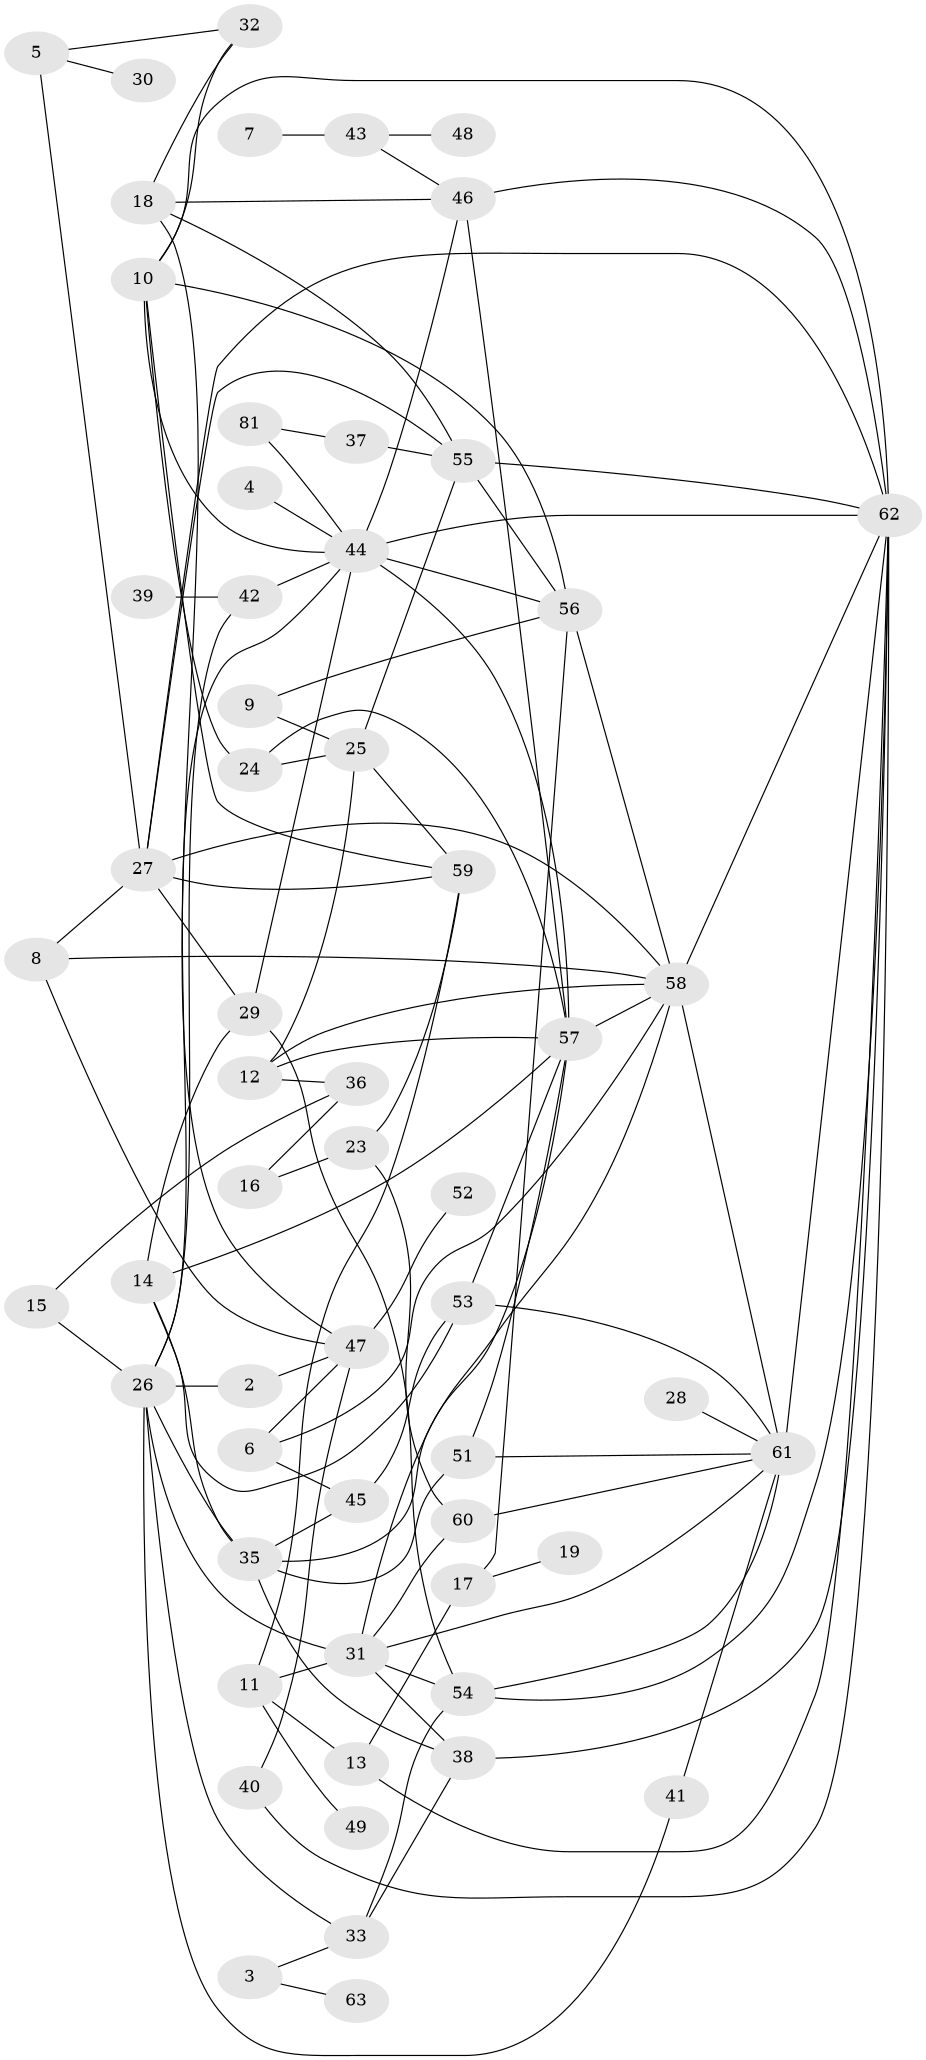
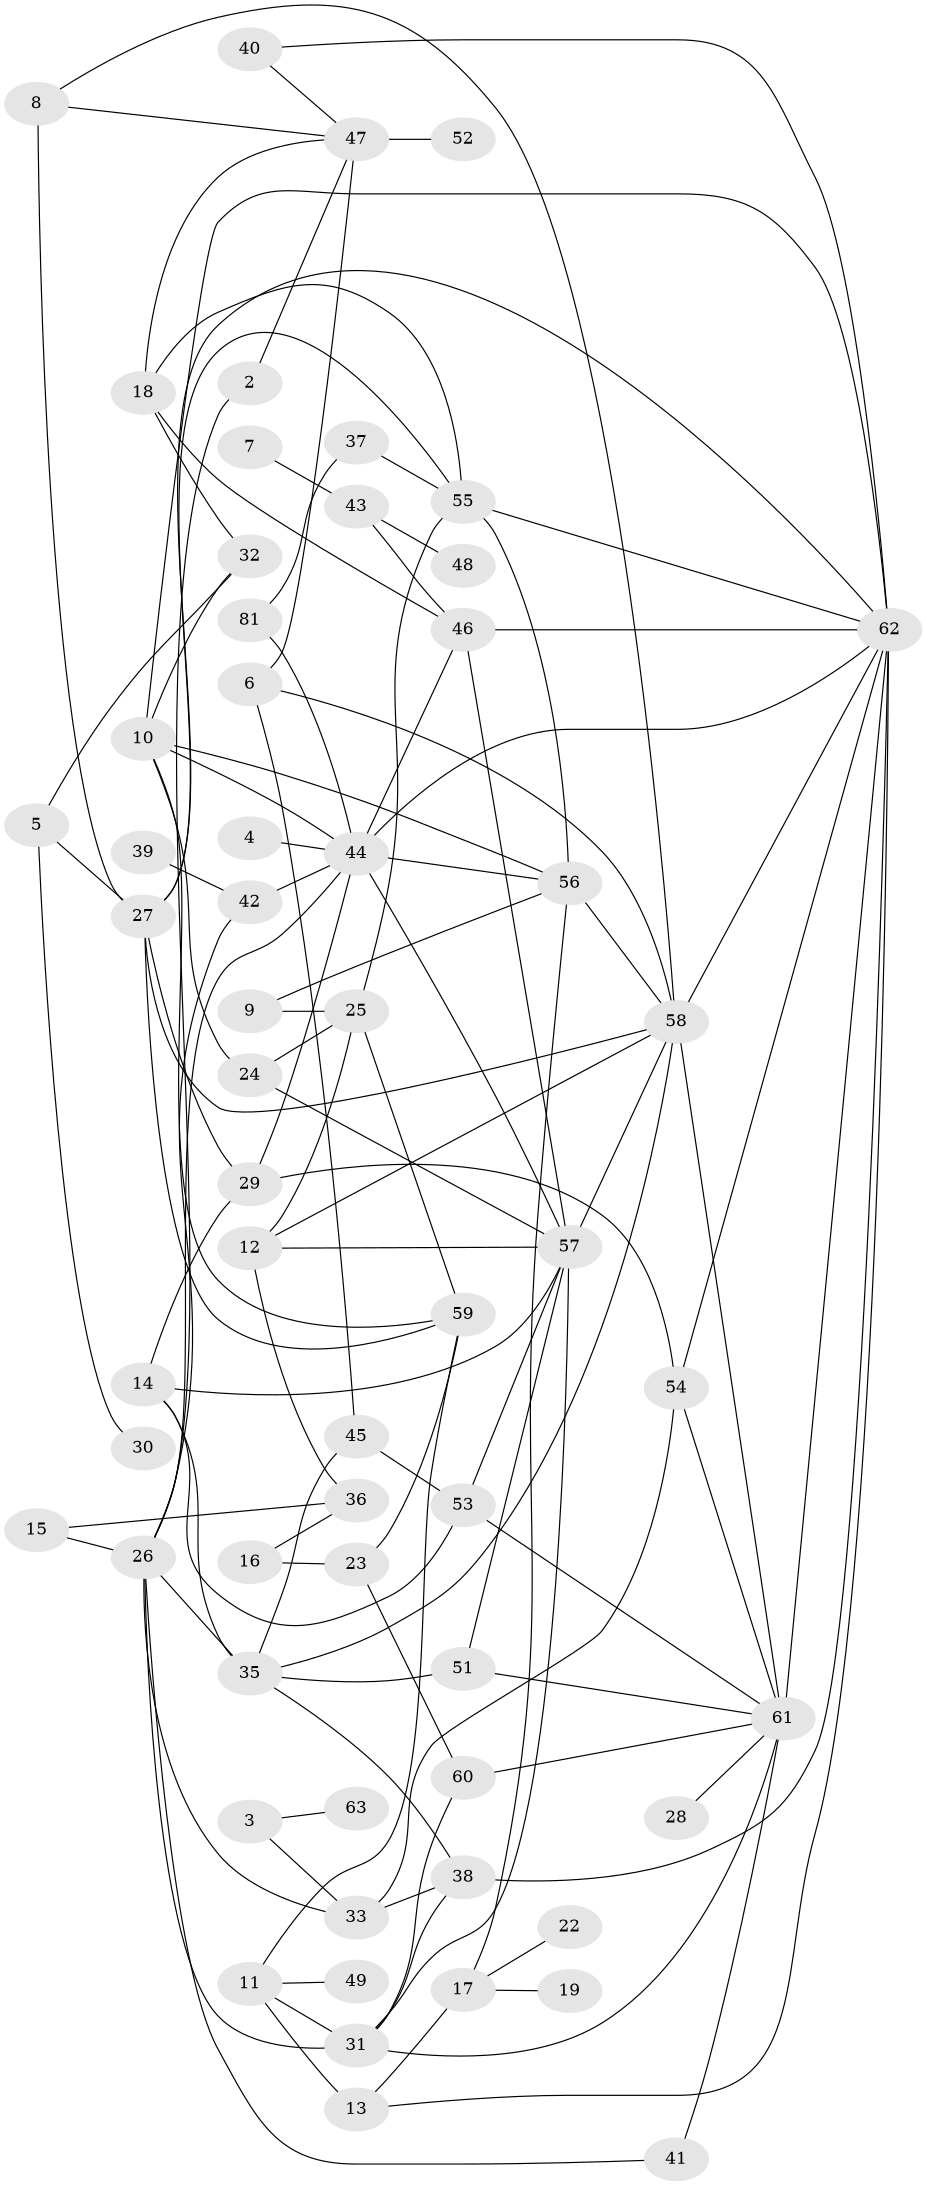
edge "31" -- "54": removed
node "22": added
